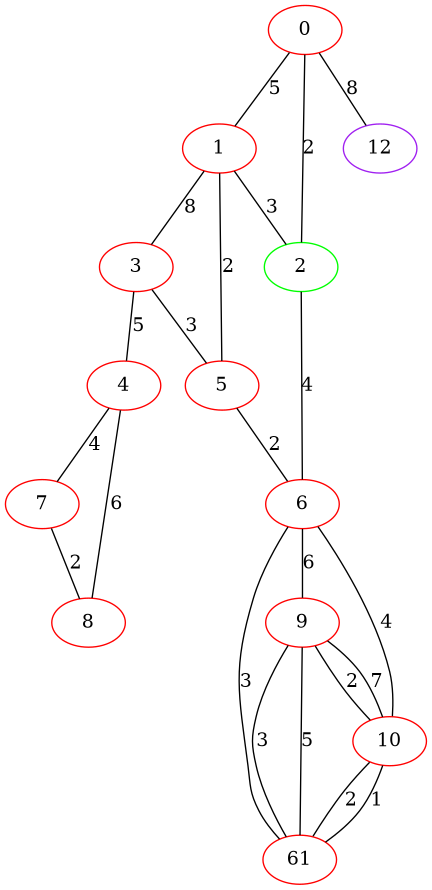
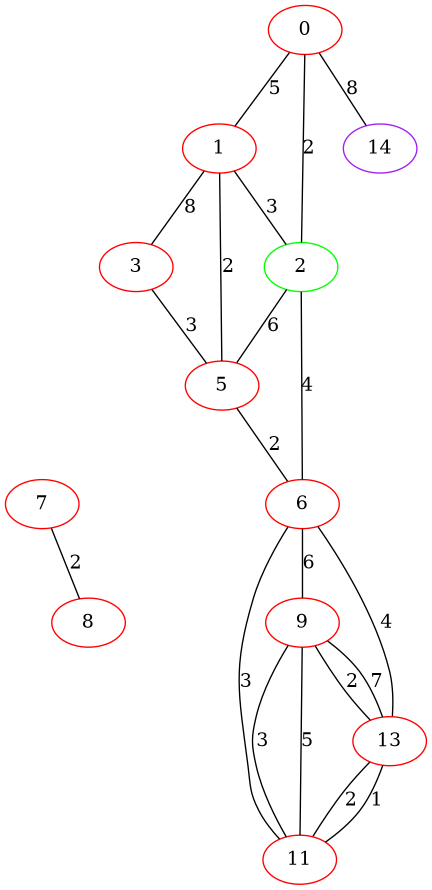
node "12": label "12" -> "14"
edge "2" -- "5": added, label "6"
node "4": removed
node "10": label "10" -> "13"
node "61": label "61" -> "11"
